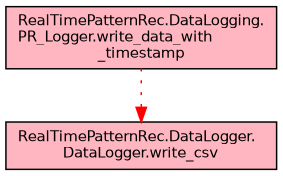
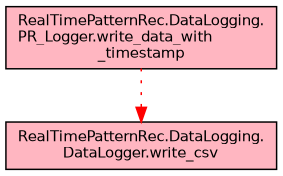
node "RealTimePatternRec.DataLogger. DataLogger.write_csv": label "RealTimePatternRec.DataLogger. DataLogger.write_csv" -> "RealTimePatternRec.DataLogging. DataLogger.write_csv"
